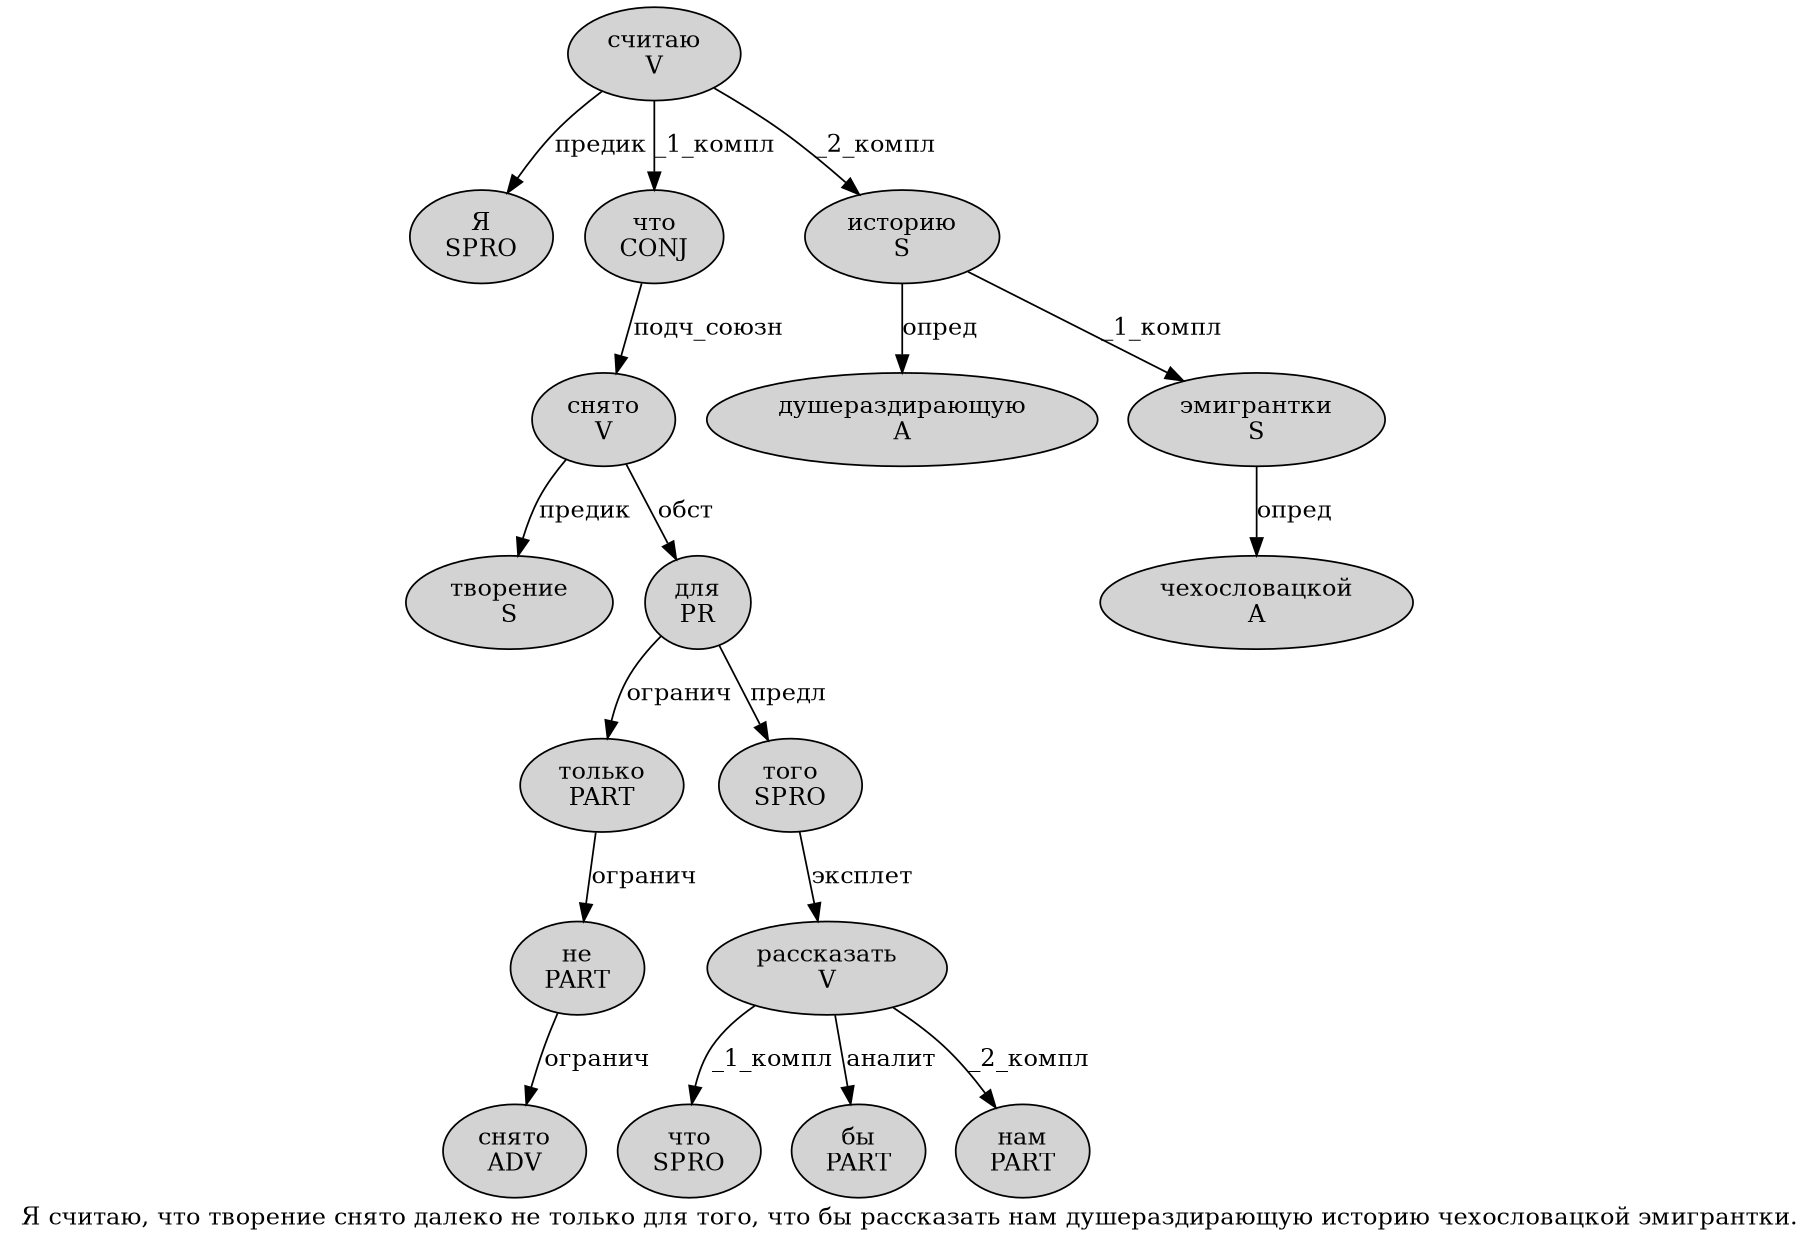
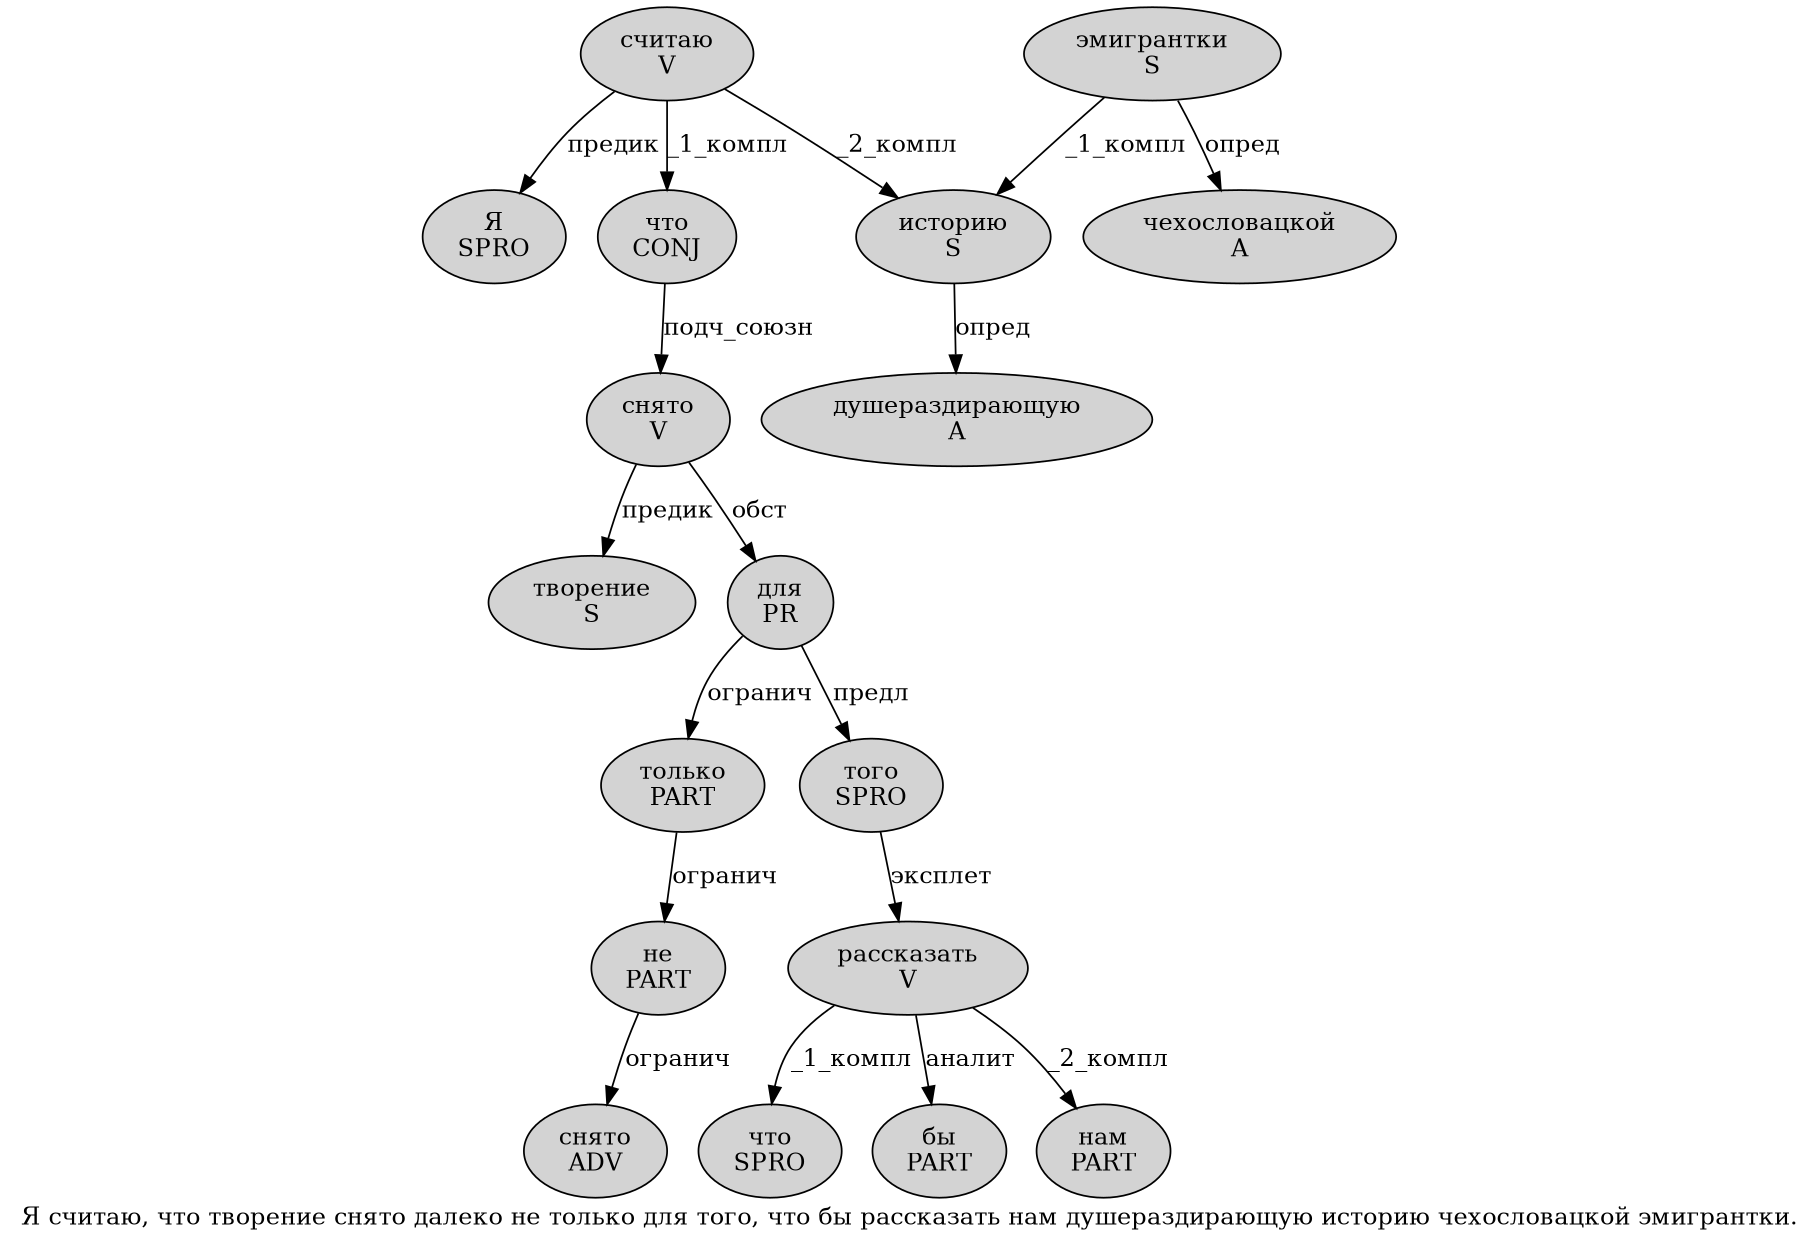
edge "историю S" -> "эмигрантки S": reversed
